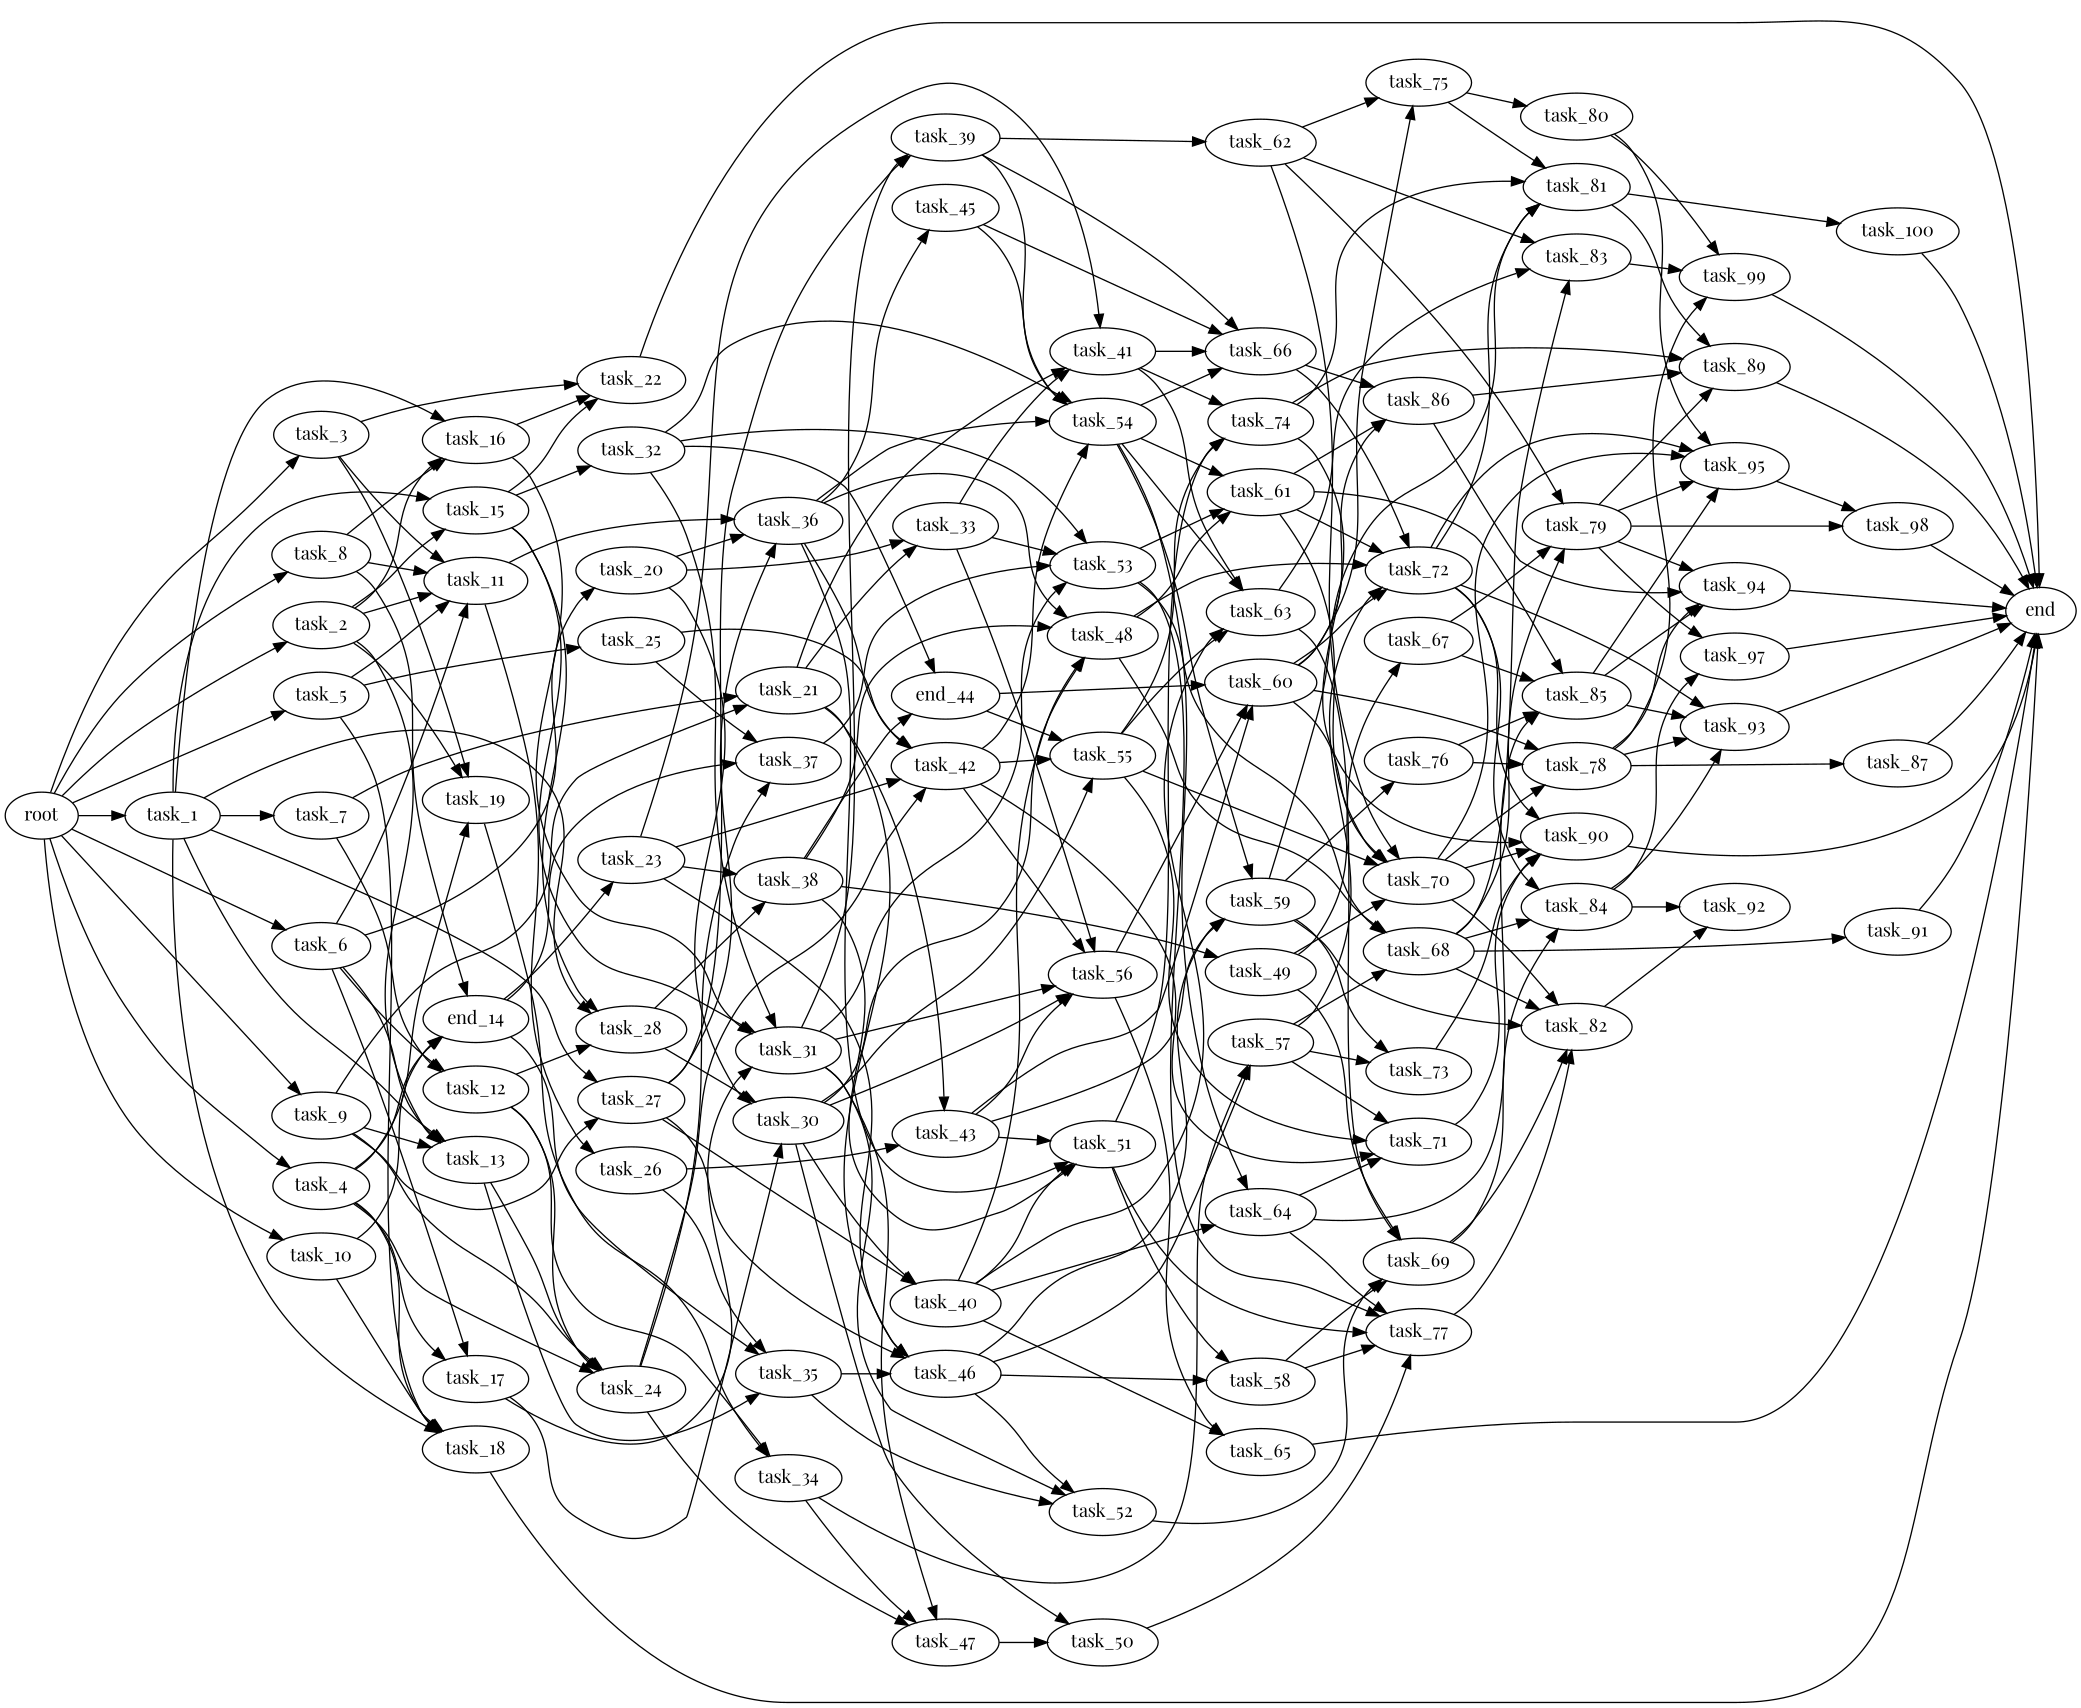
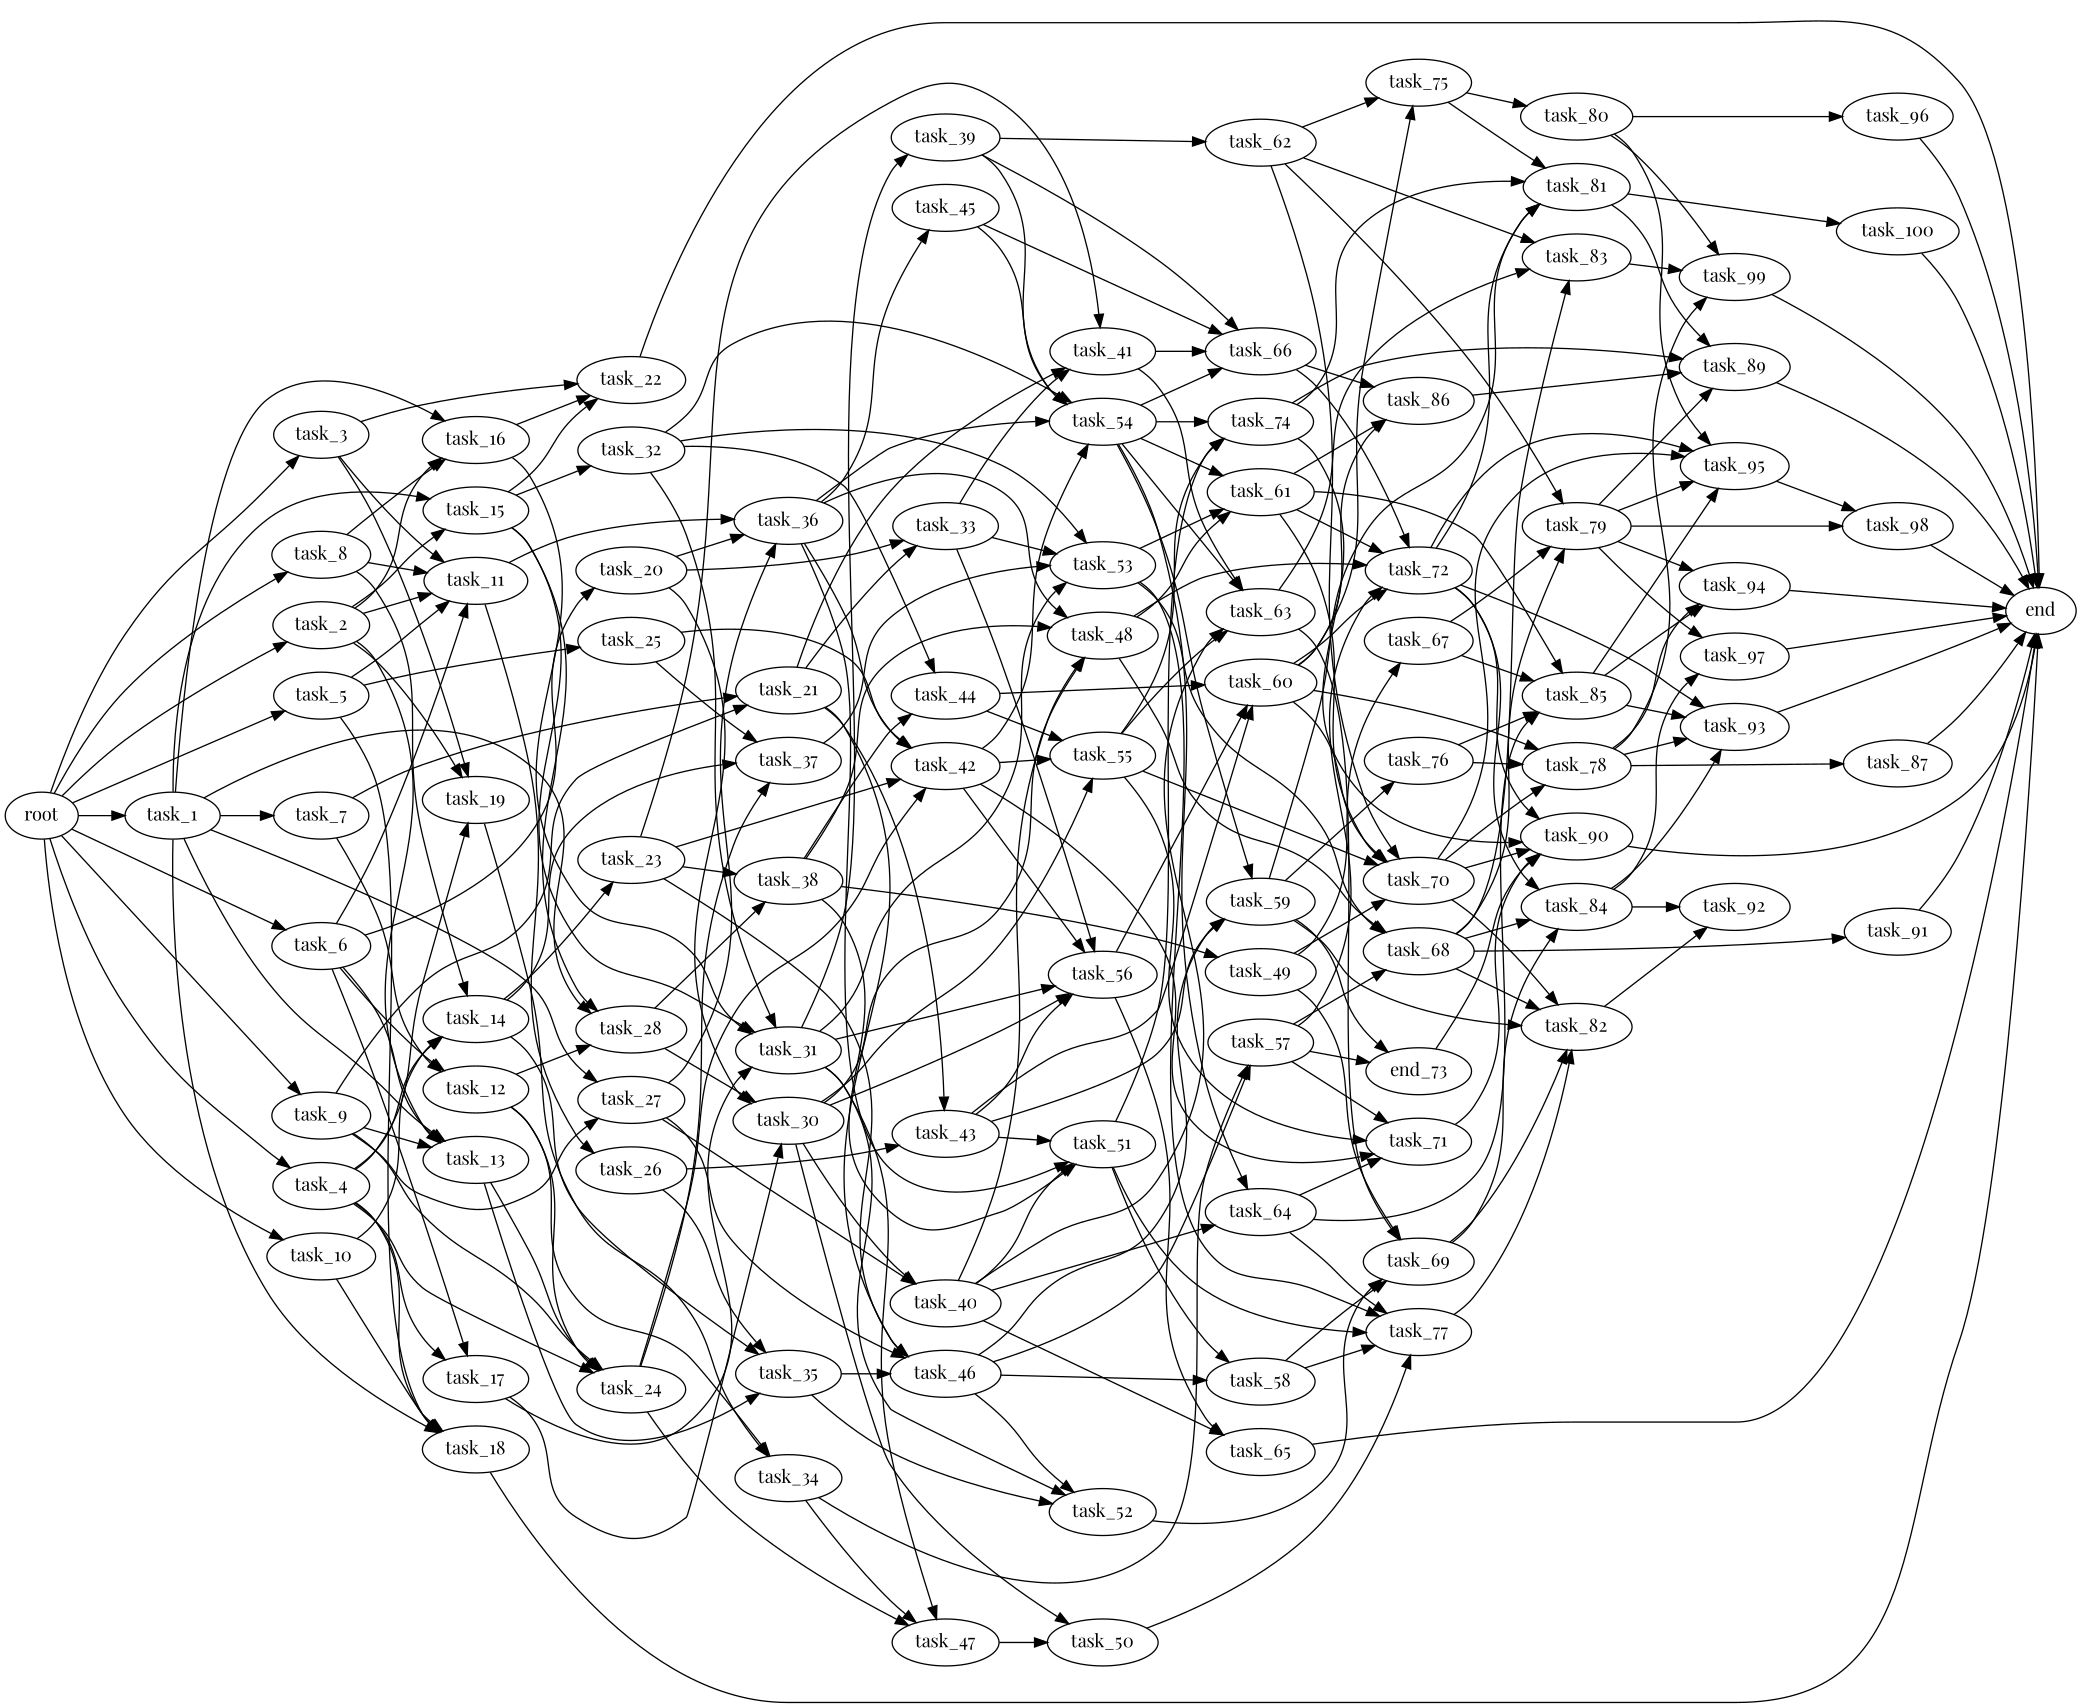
node "task_96": added
edge "task_41" -> "task_74": now "task_54" -> "task_74"
edge "task_86" -> "task_94": removed
edge "task_27" -> "task_39": removed
node "end_44": label "end_44" -> "task_44"
node "end_14": label "end_14" -> "task_14"
node "task_73": label "task_73" -> "end_73"
